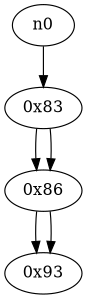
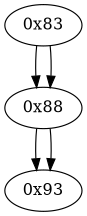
node "n0": removed
node "0x86": label "0x86" -> "0x88"
